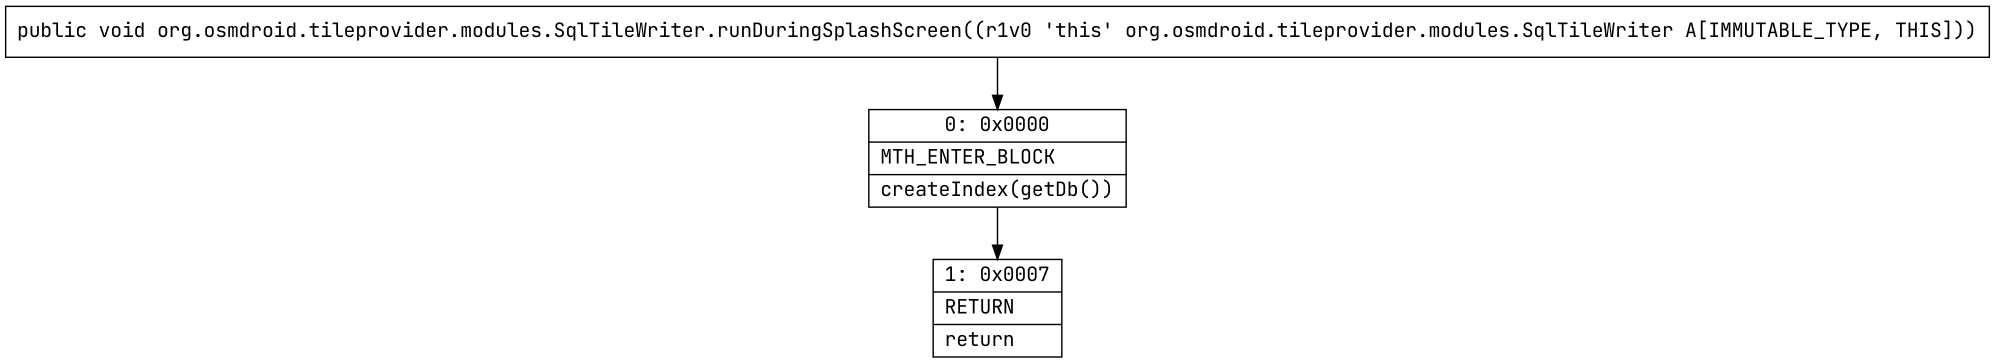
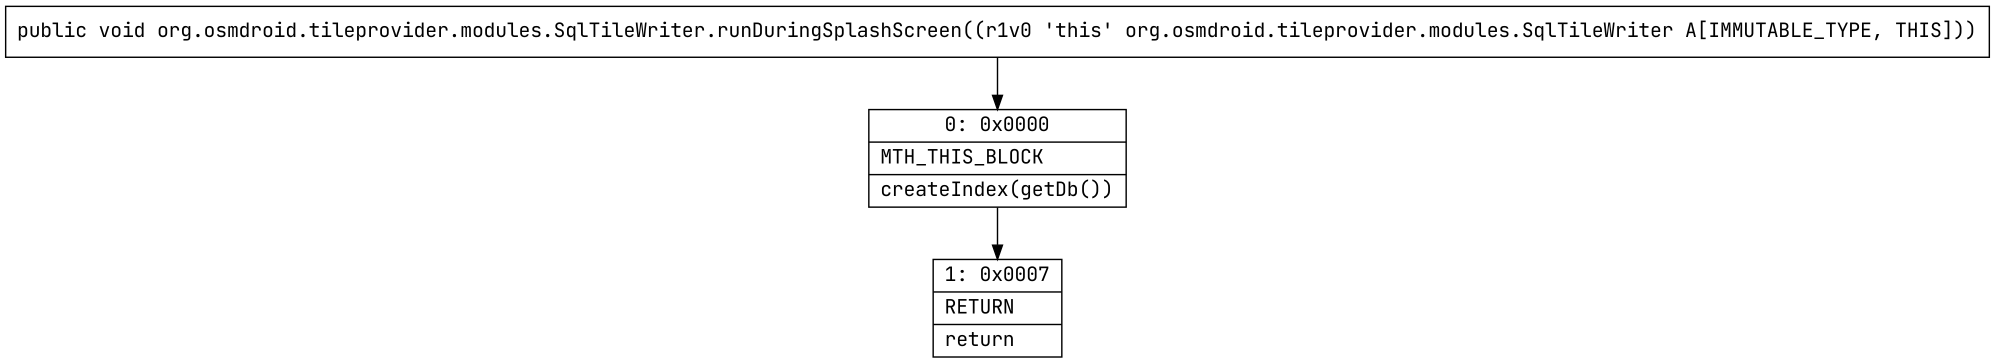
node "0: 0x0000": text "MTH_ENTER_BLOCK" -> "MTH_THIS_BLOCK"
